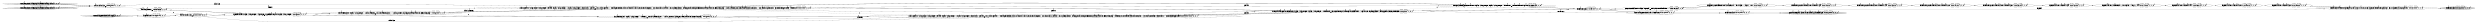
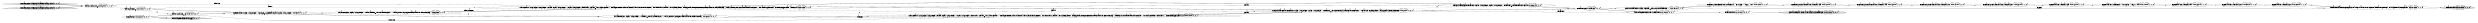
edge "testTumblingEventTimeWindowsApply['0', '0', '1']" -> "closeCalled.set(0)@@@3@@@['0', '0', '1']": reversed
